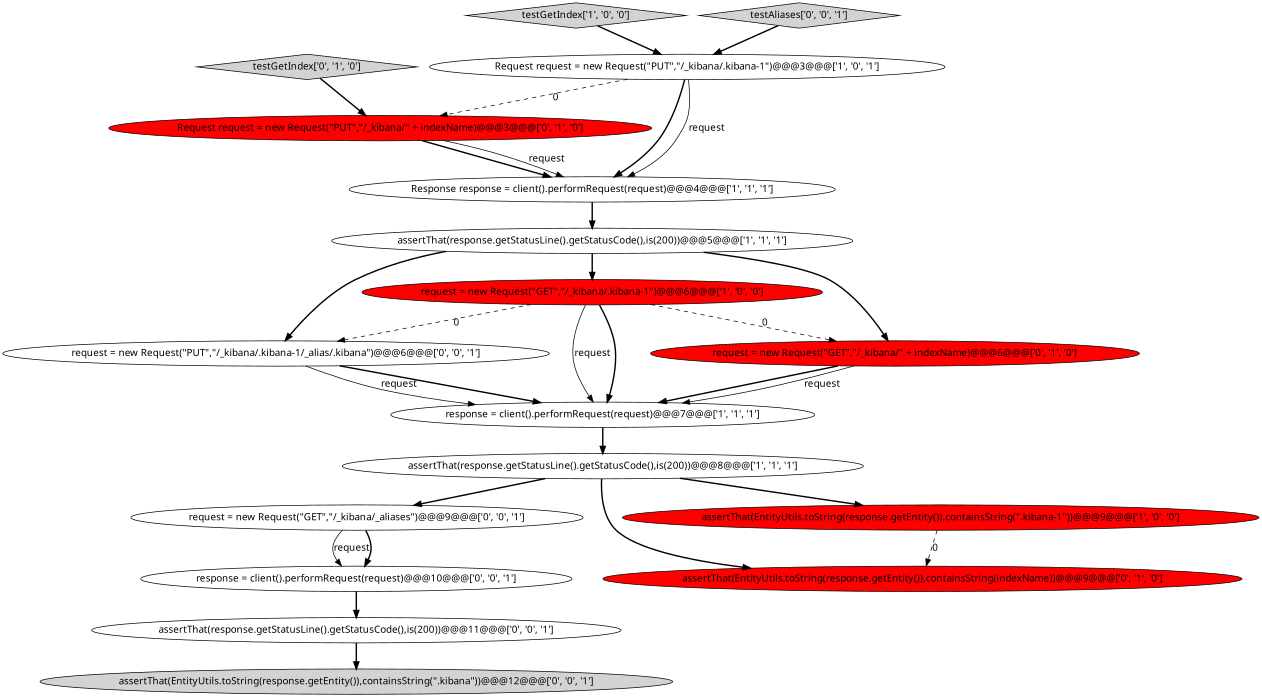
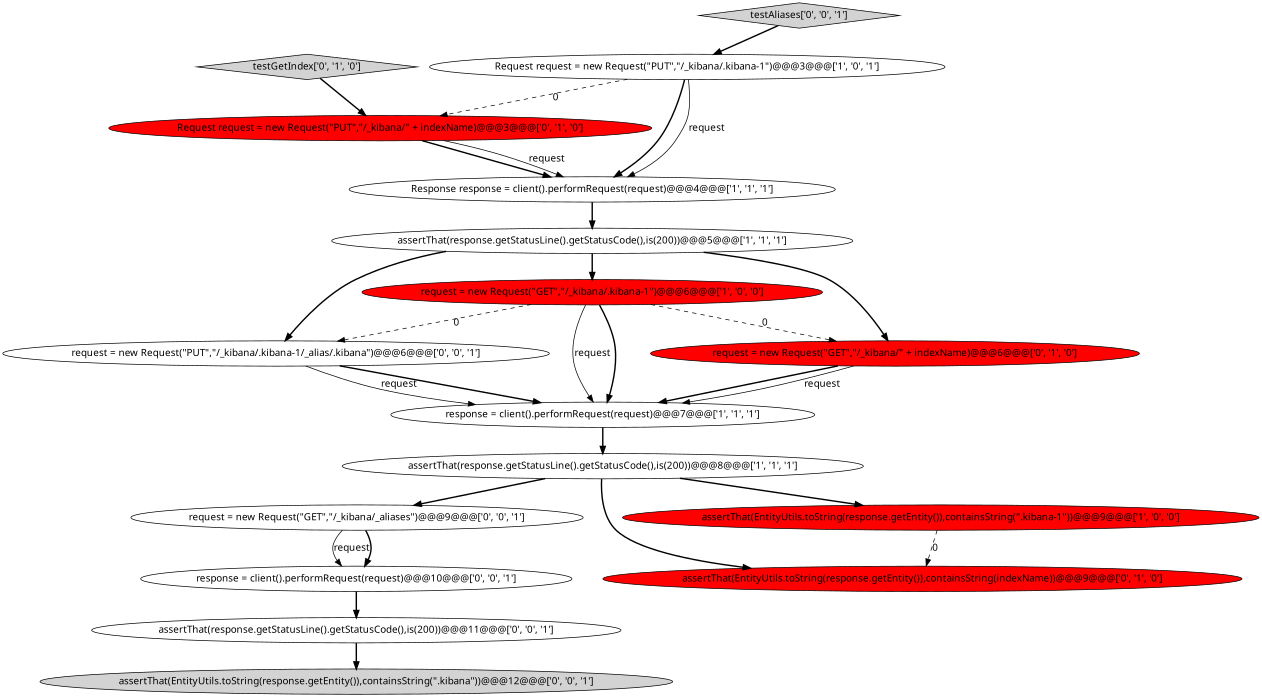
node "testGetIndex['1', '0', '0']": removed
